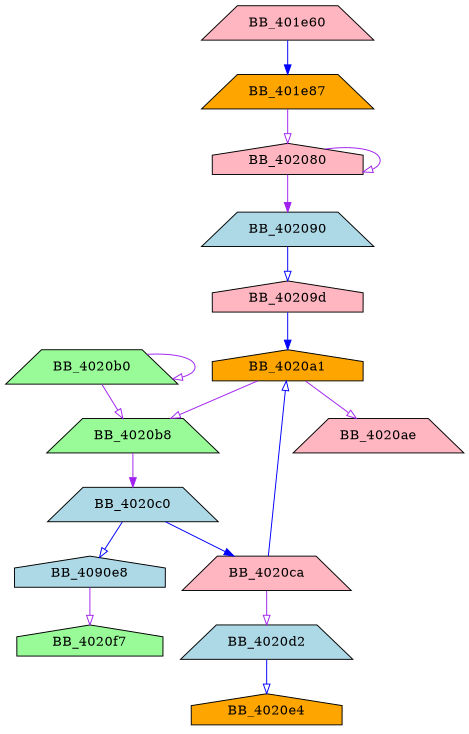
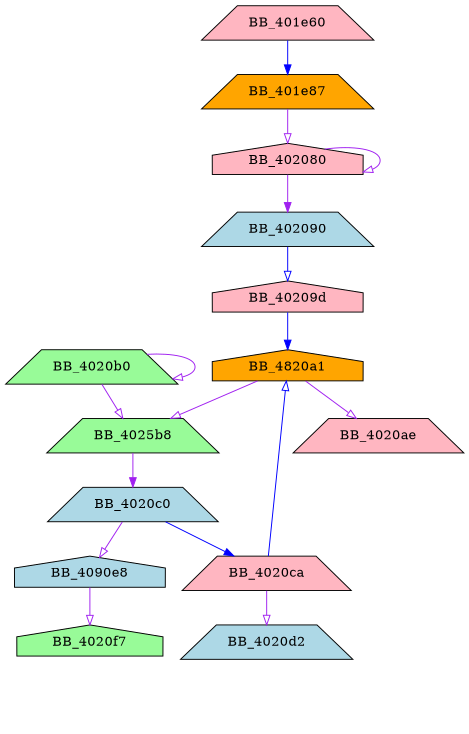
node "BB_4020a1": label "BB_4020a1" -> "BB_4820a1"
node "BB_4020b8": label "BB_4020b8" -> "BB_4025b8"
edge "BB_4020c0" -> "BB_4090e8": color blue -> purple
node "BB_4020e4": removed
